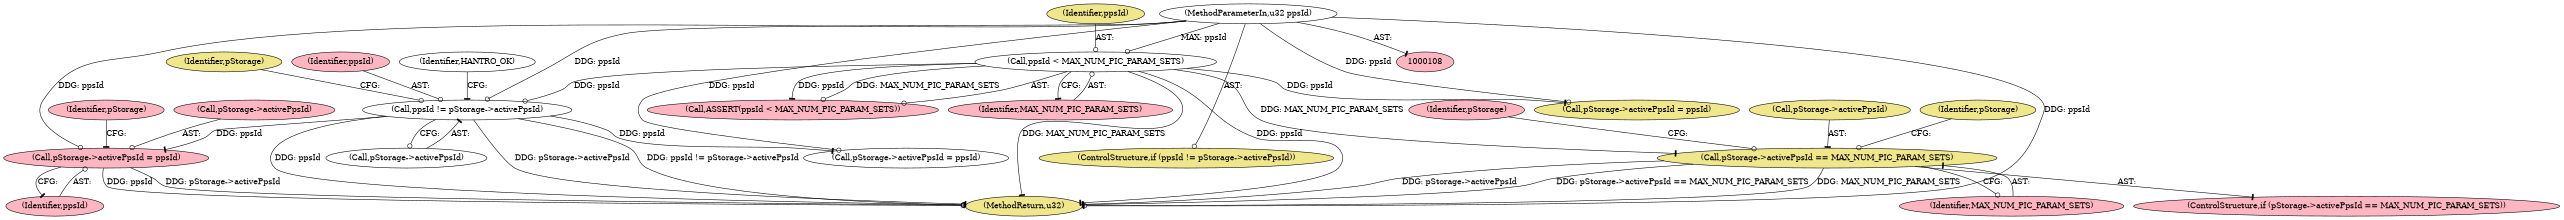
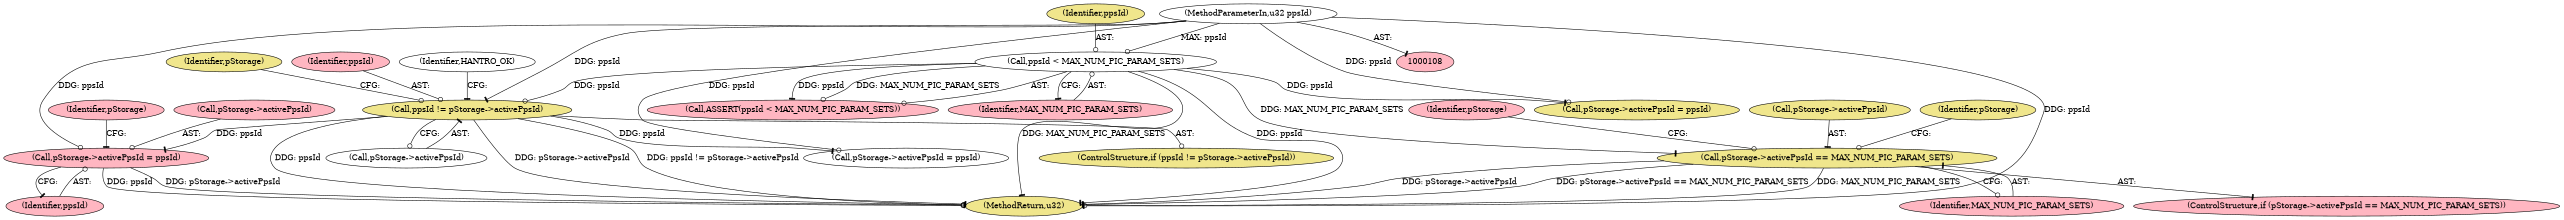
edge "(MethodParameterIn,u32 ppsId)" -> "(Call,ppsId != pStorage->activePpsId)": arrowhead odot -> tee
edge "(MethodParameterIn,u32 ppsId)" -> "(ControlStructure,if (ppsId != pStorage->activePpsId))": now "(Call,ppsId != pStorage->activePpsId)" -> "(ControlStructure,if (ppsId != pStorage->activePpsId))"
node "(Call,ppsId != pStorage->activePpsId)": fillcolor white -> khaki
